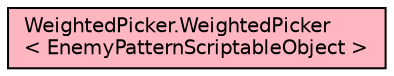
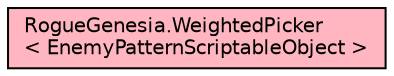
node "WeightedPicker.WeightedPicker < EnemyPatternScriptableObject >": label "WeightedPicker.WeightedPicker < EnemyPatternScriptableObject >" -> "RogueGenesia.WeightedPicker < EnemyPatternScriptableObject >"
